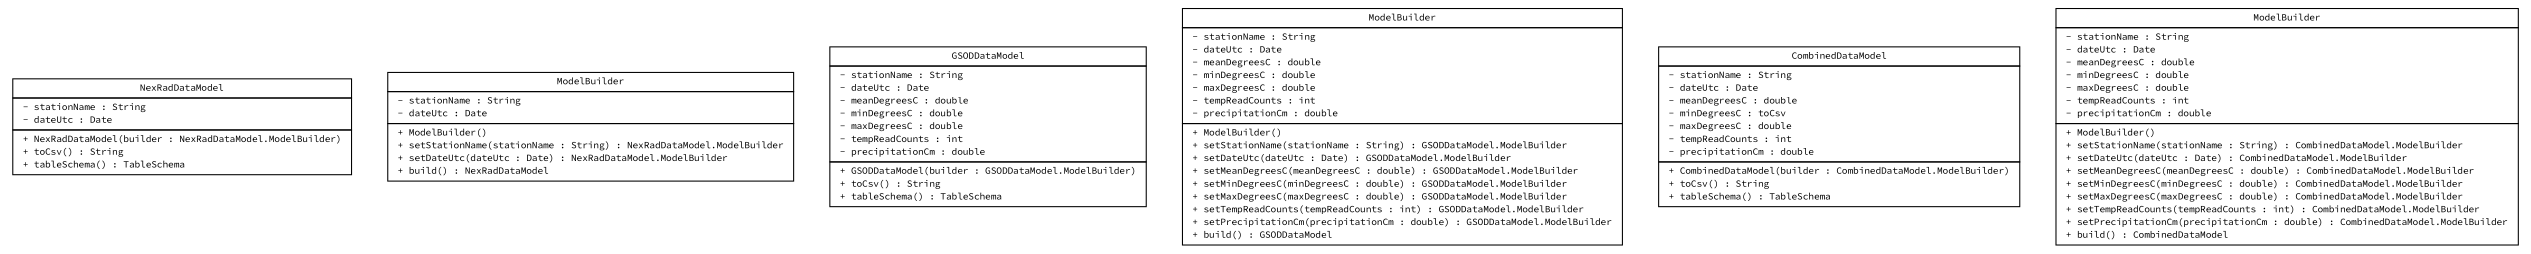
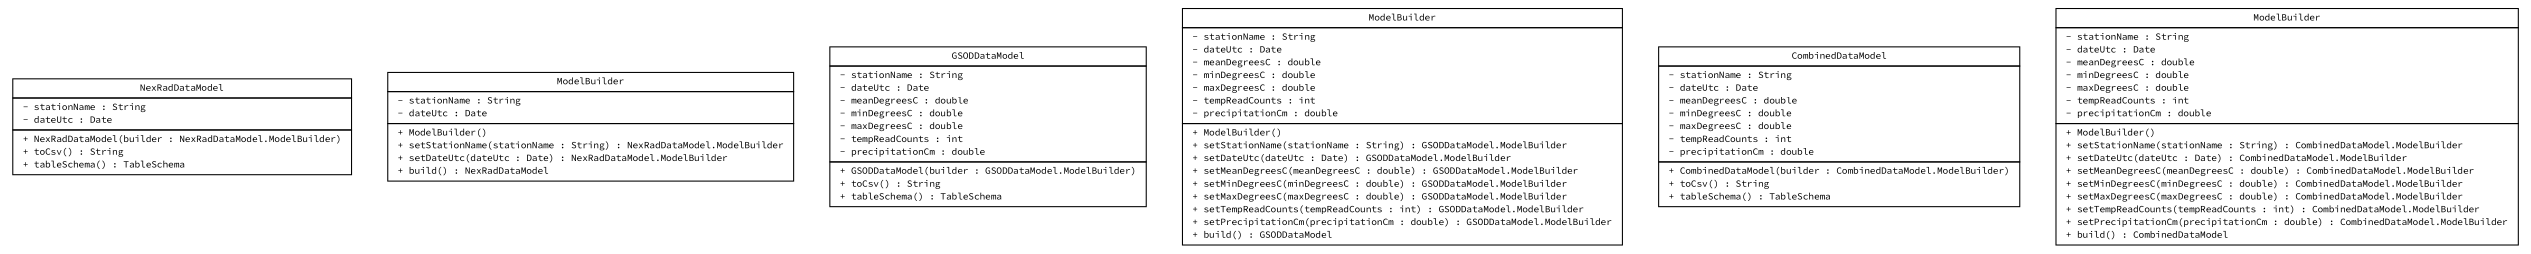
node "CombinedDataModel": text "- minDegreesC : toCsv" -> "- minDegreesC : double"
